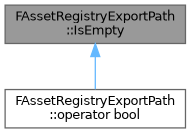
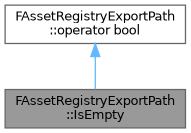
edge "FAssetRegistryExportPath ::operator bool" -> "FAssetRegistryExportPath ::IsEmpty": reversed
